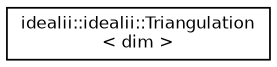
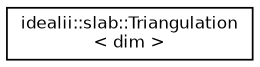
node "idealii::idealii::Triangulation < dim >": label "idealii::idealii::Triangulation < dim >" -> "idealii::slab::Triangulation < dim >"
